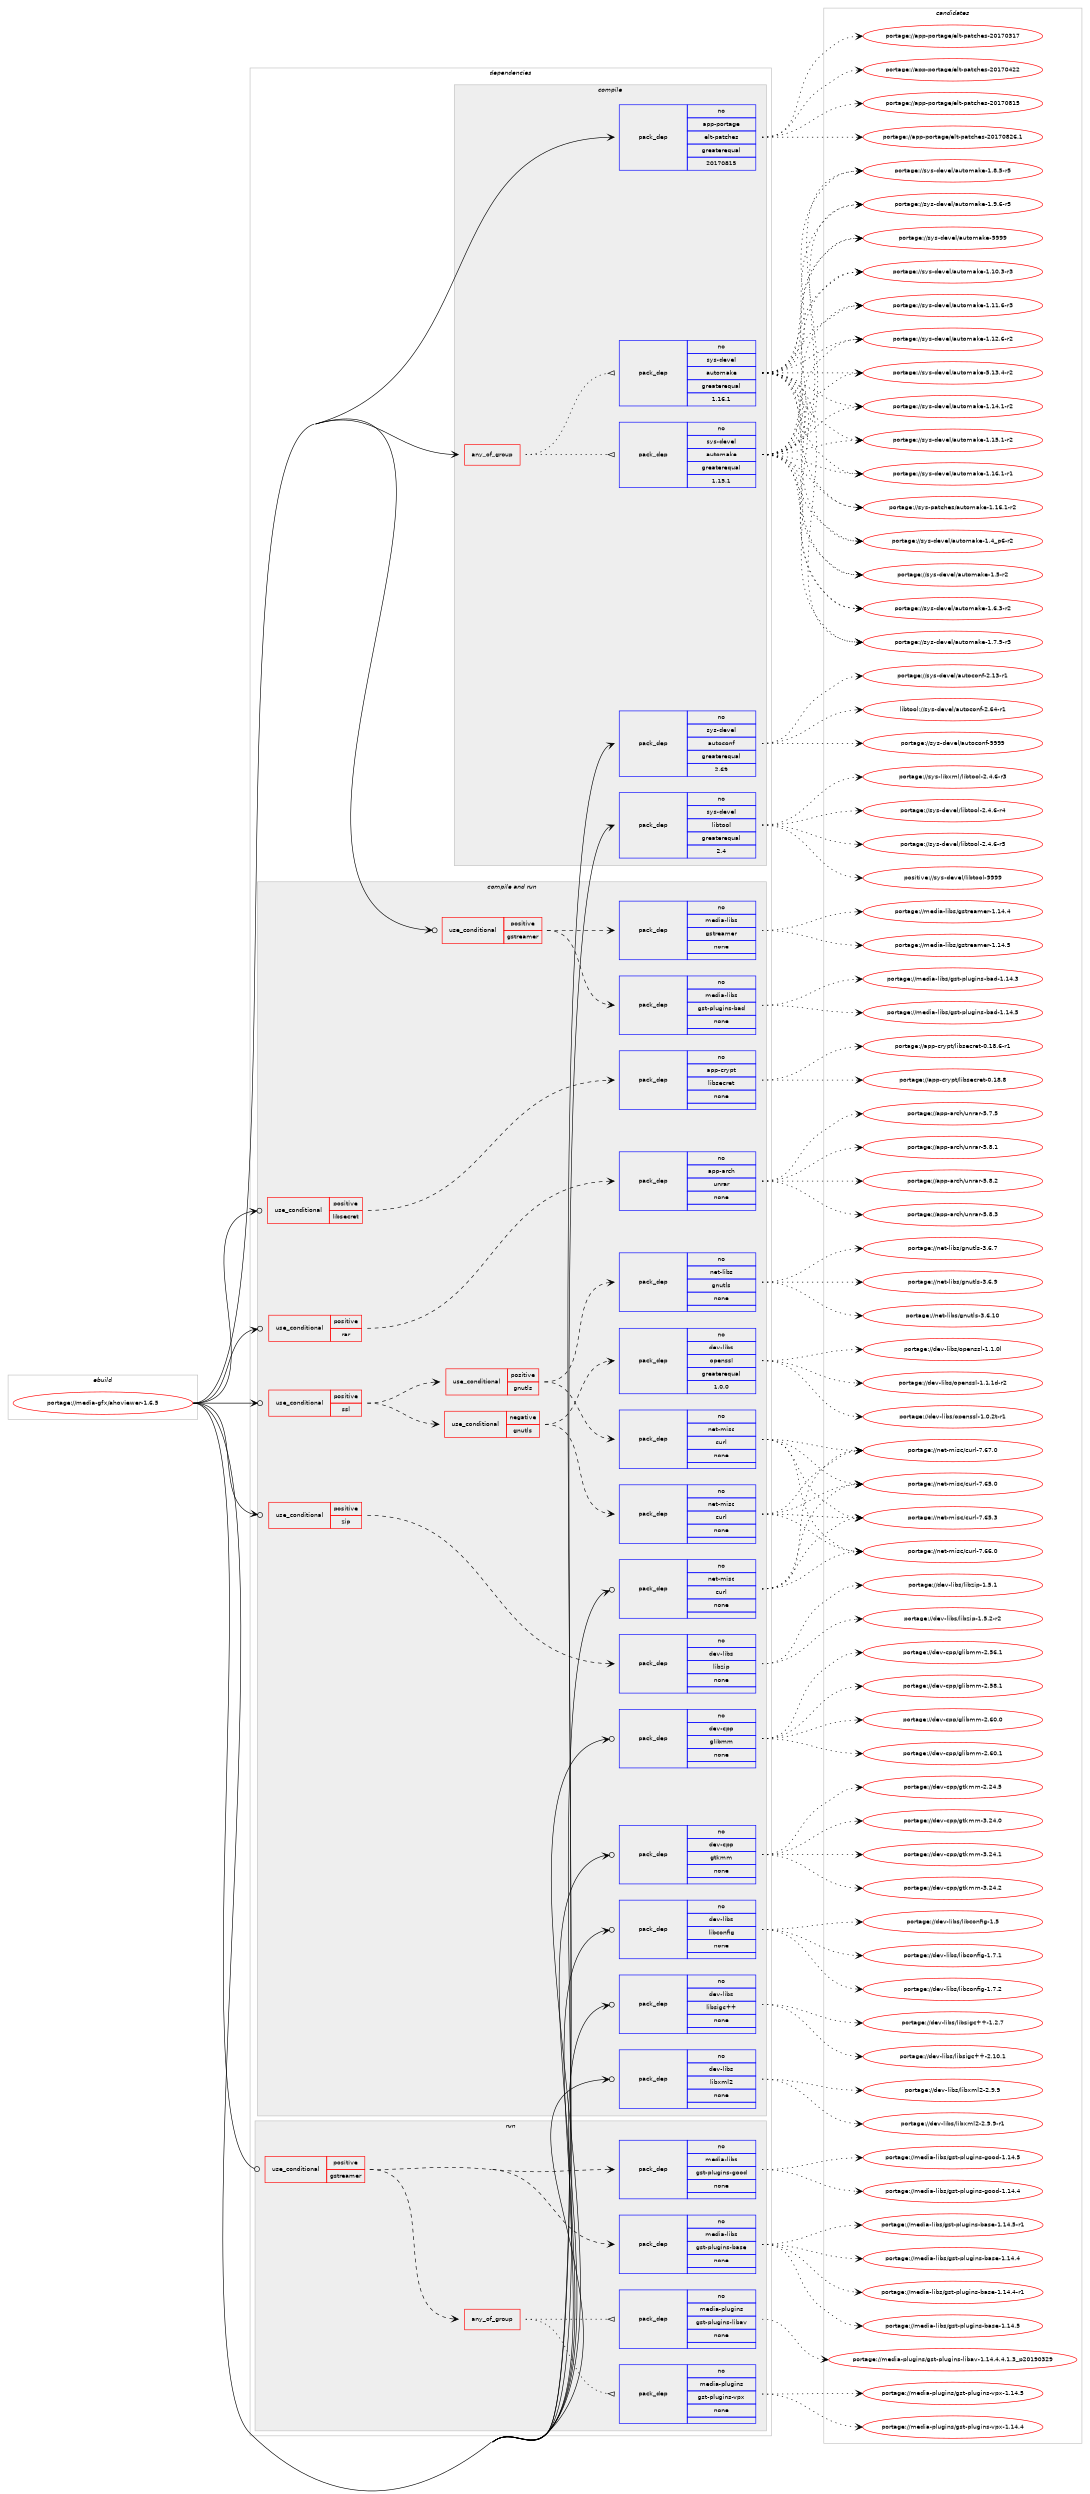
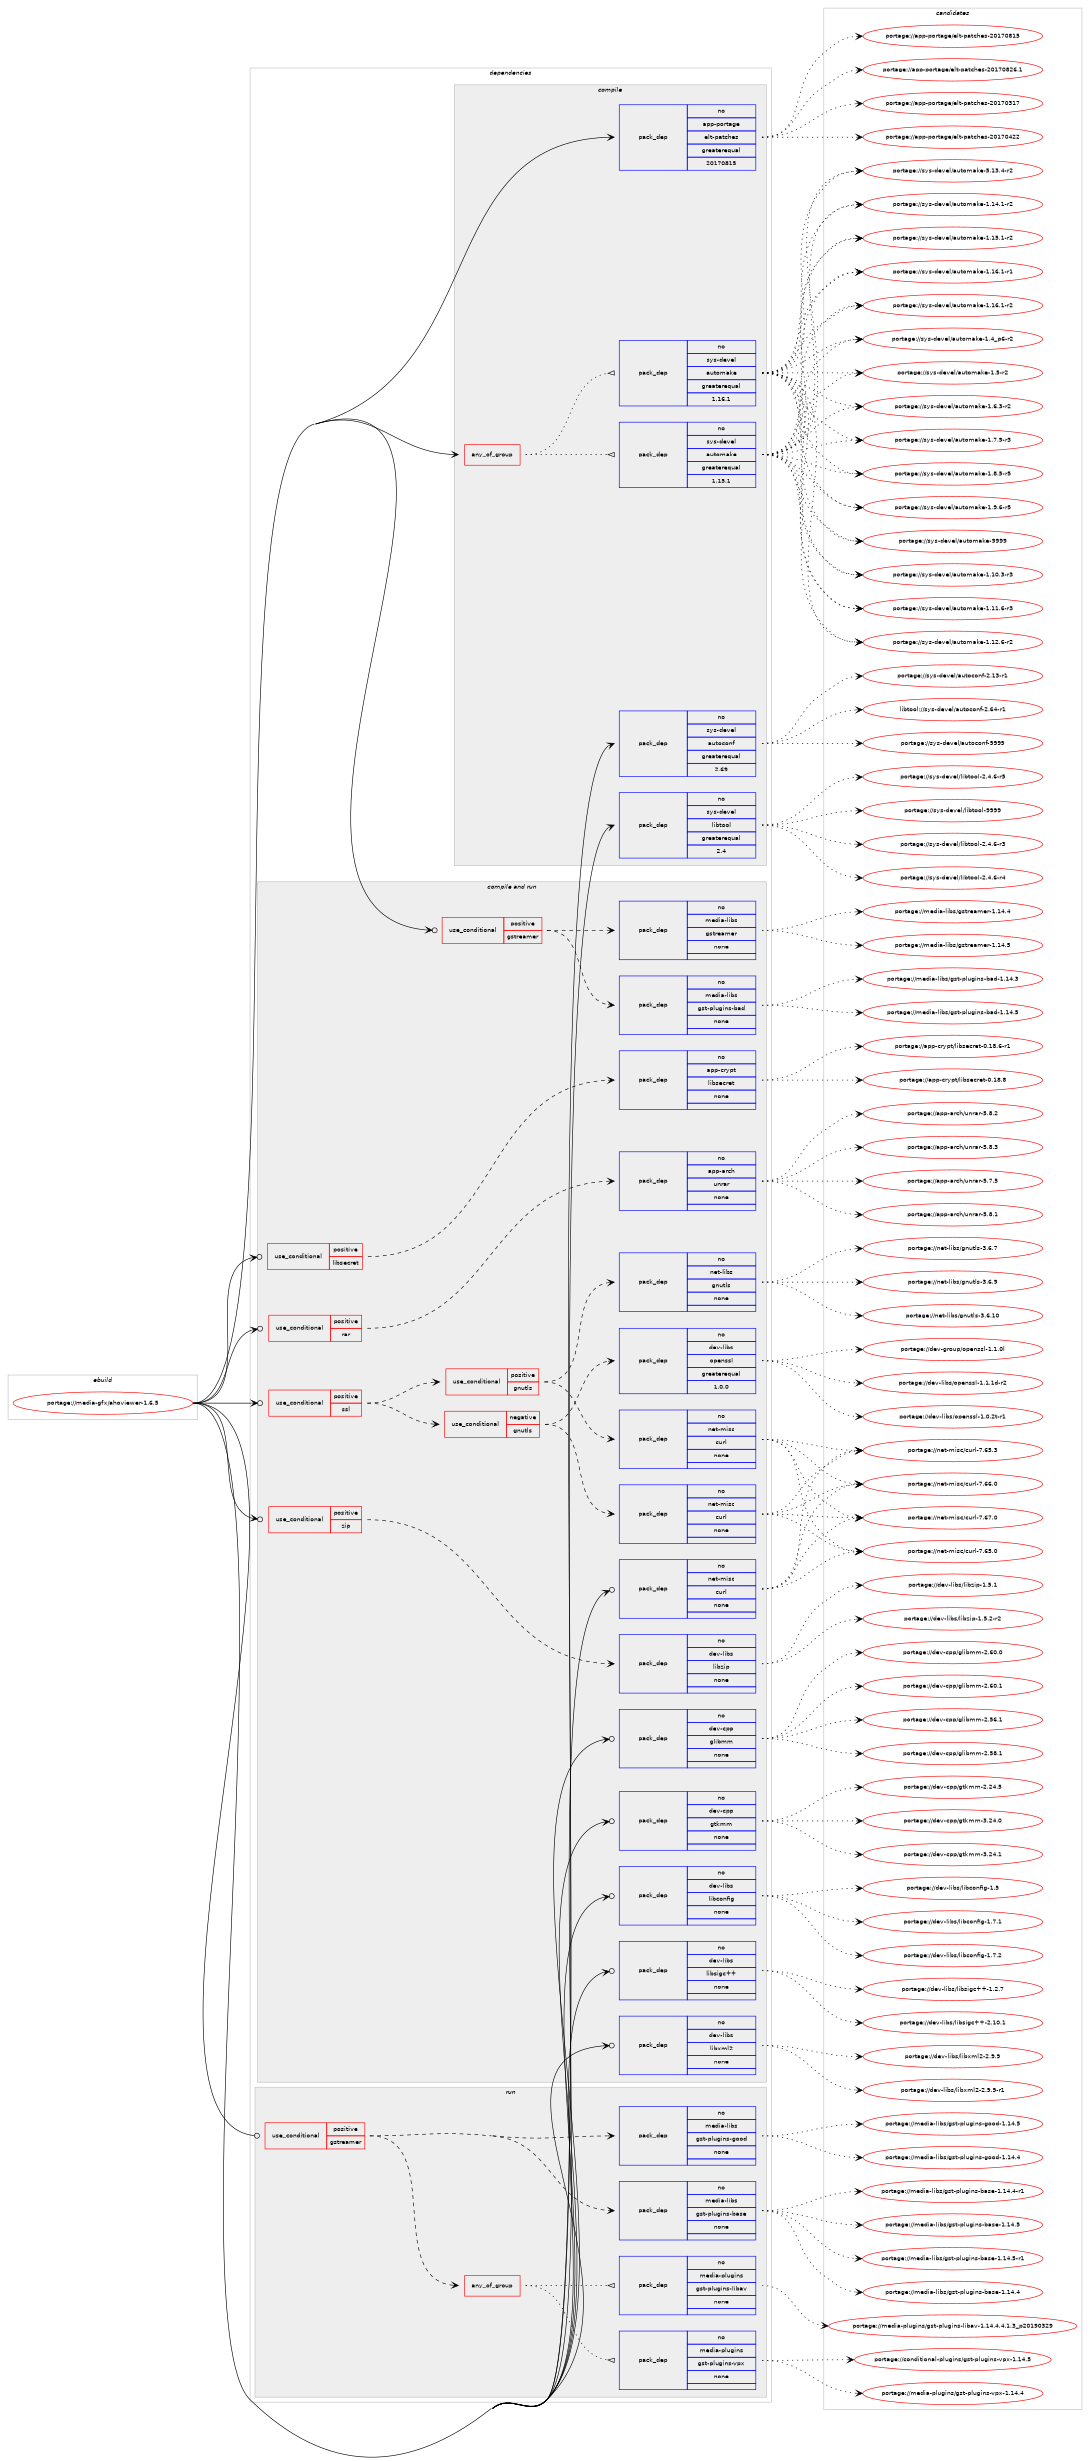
node "portage://sys-patches/automake-1.16.1-r2": label "portage://sys-patches/automake-1.16.1-r2" -> "portage://sys-devel/automake-1.16.1-r2"
node "portage://sys-libxml/libtool-2.4.6-r3": label "portage://sys-libxml/libtool-2.4.6-r3" -> "portage://sys-devel/libtool-2.4.6-r3"
node "positive://sys-devel/libtool-9999": label "positive://sys-devel/libtool-9999" -> "portage://sys-devel/libtool-9999"
node "portage://dev-libs/openssl-1.1.0l": label "portage://dev-libs/openssl-1.1.0l" -> "portage://dev-group/openssl-1.1.0l"
node "portage://dev-cpp/gtkmm-3.24.2": removed
node "portage://media-plugins/gst-plugins-vpx-1.14.5": label "portage://media-plugins/gst-plugins-vpx-1.14.5" -> "portage://conditional-plugins/gst-plugins-vpx-1.14.5"
